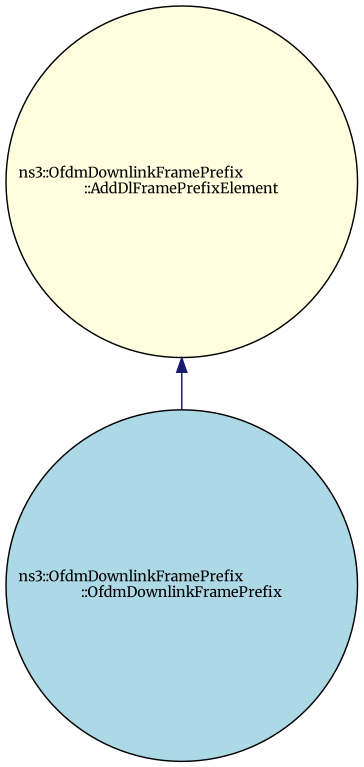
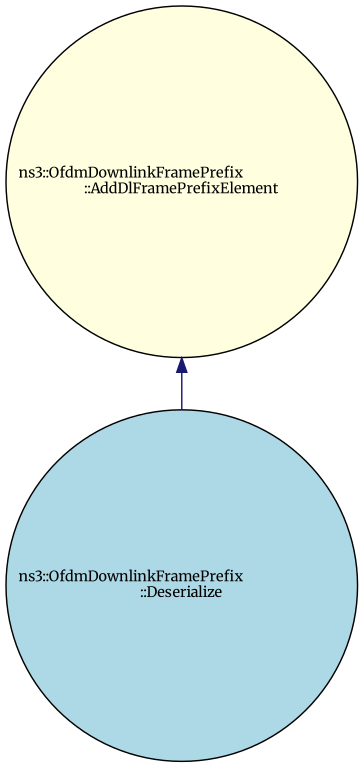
node "ns3::OfdmDownlinkFramePrefix ::OfdmDownlinkFramePrefix": label "ns3::OfdmDownlinkFramePrefix ::OfdmDownlinkFramePrefix" -> "ns3::OfdmDownlinkFramePrefix ::Deserialize"
